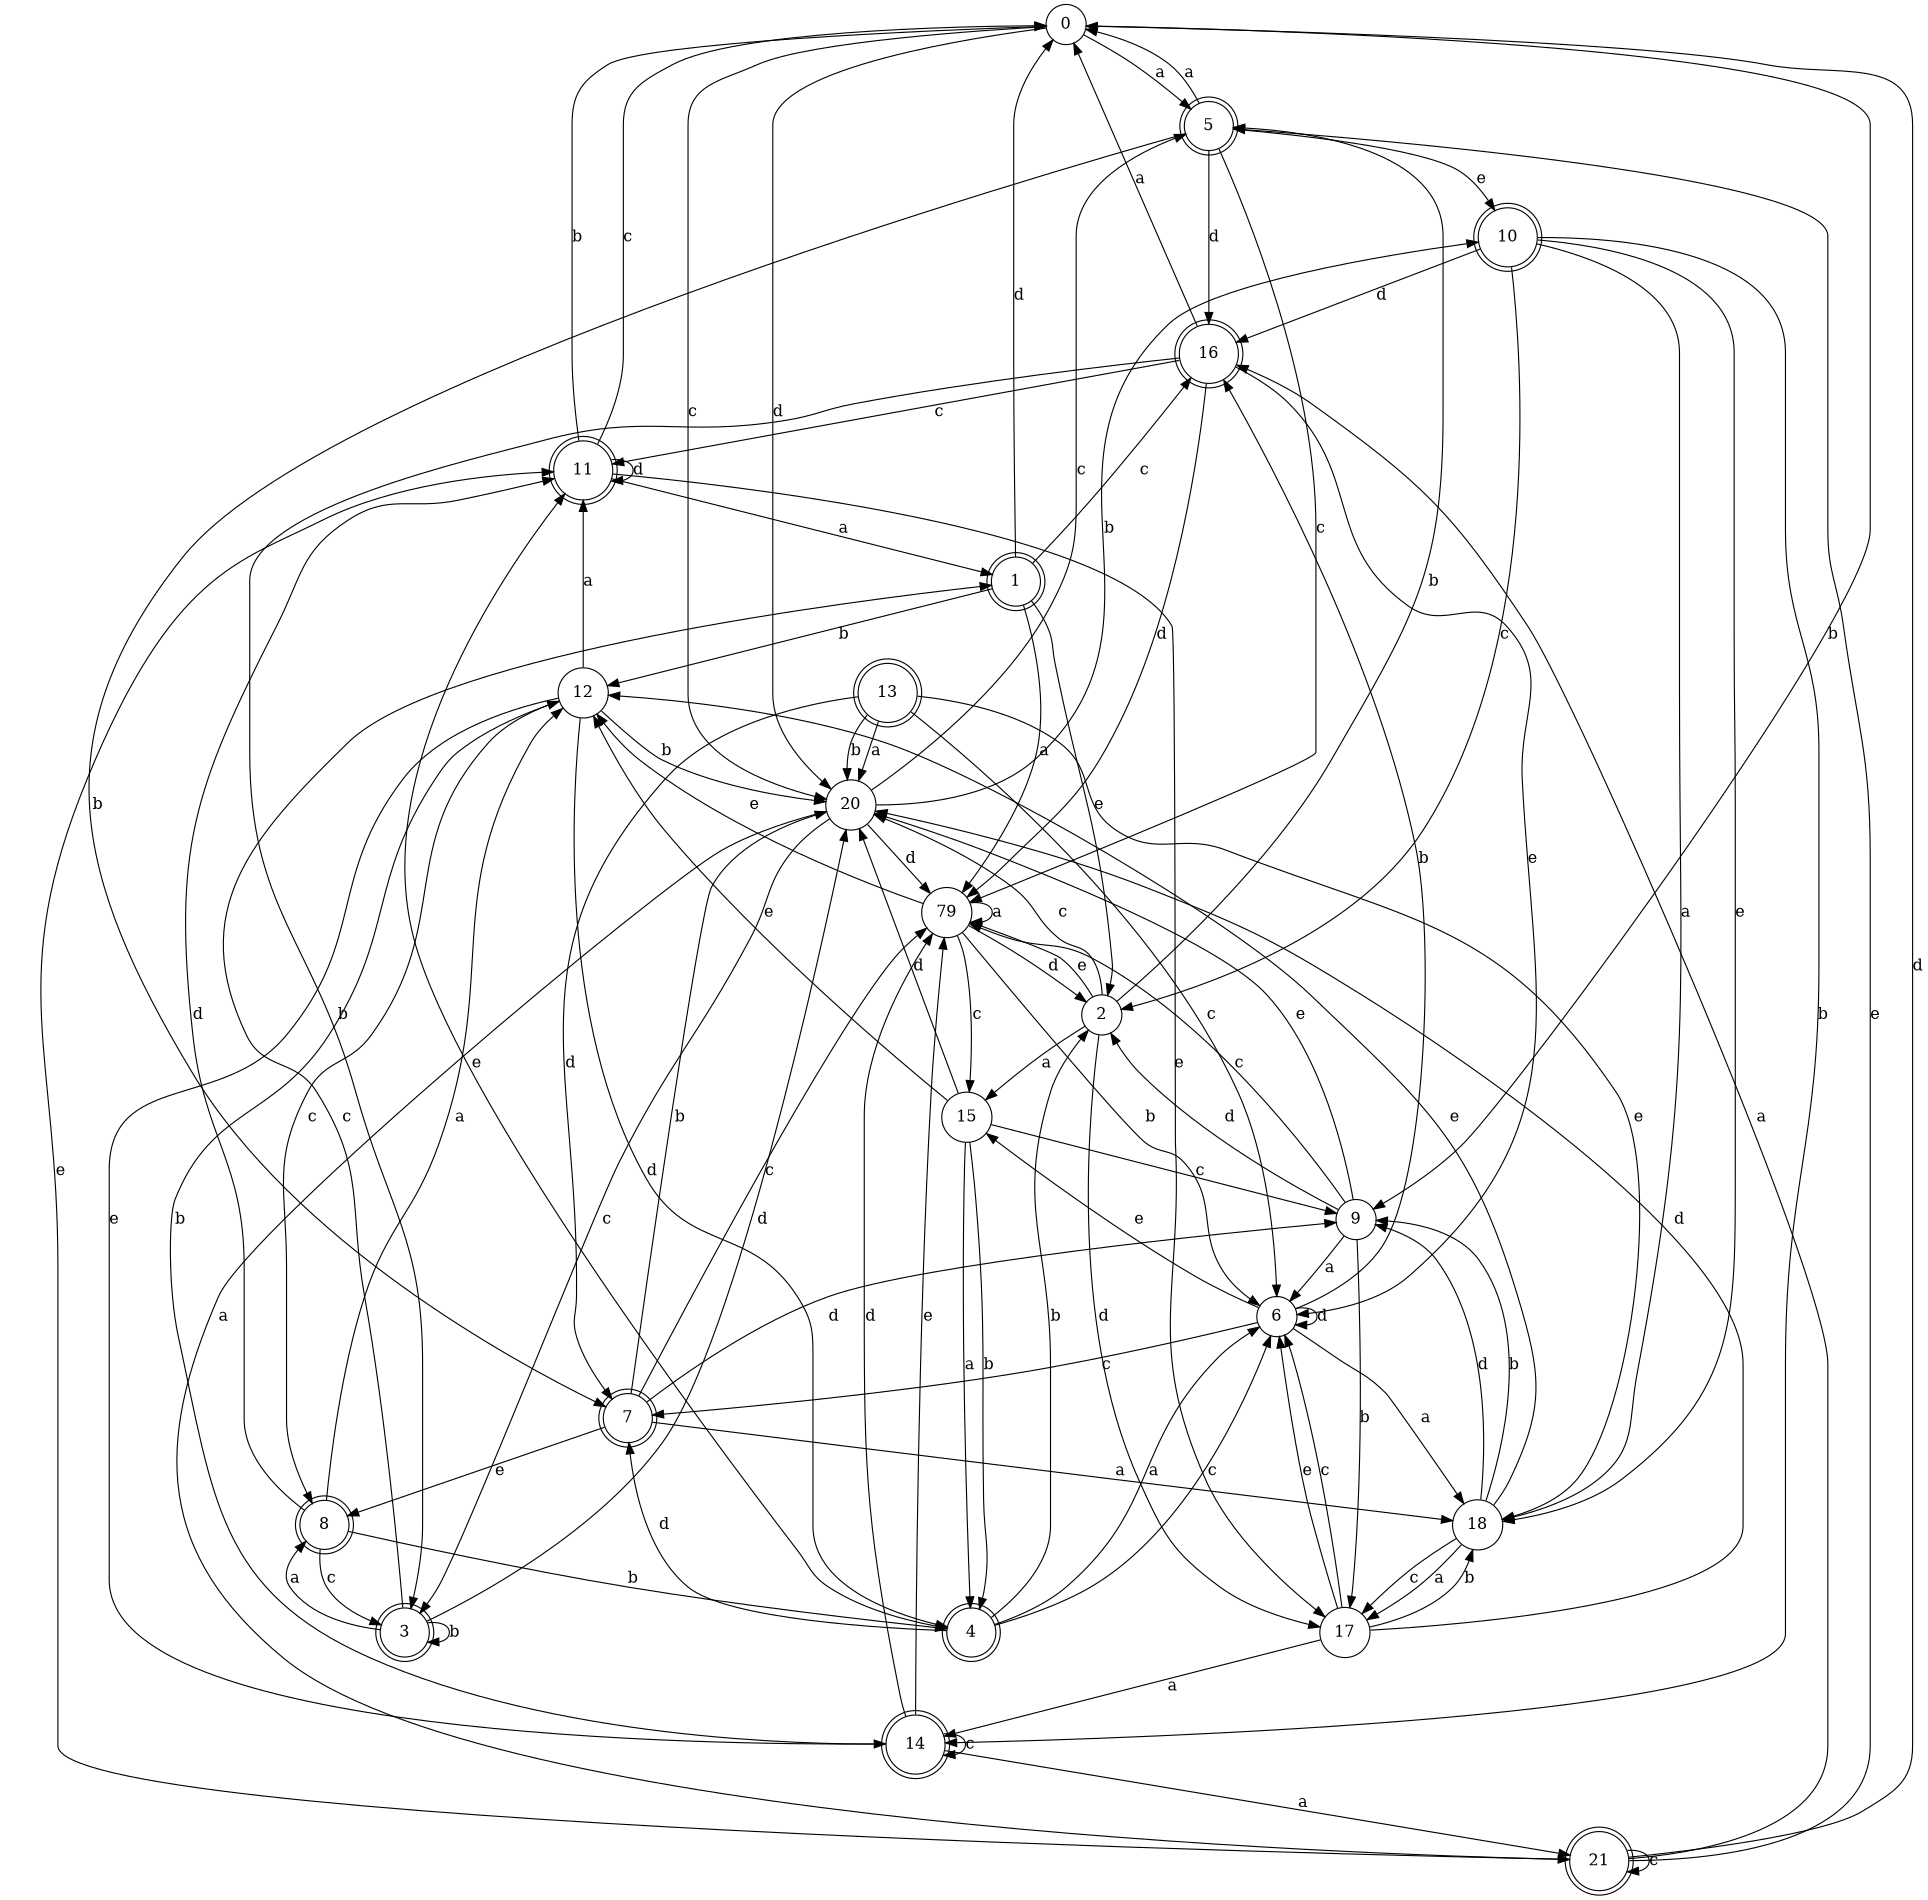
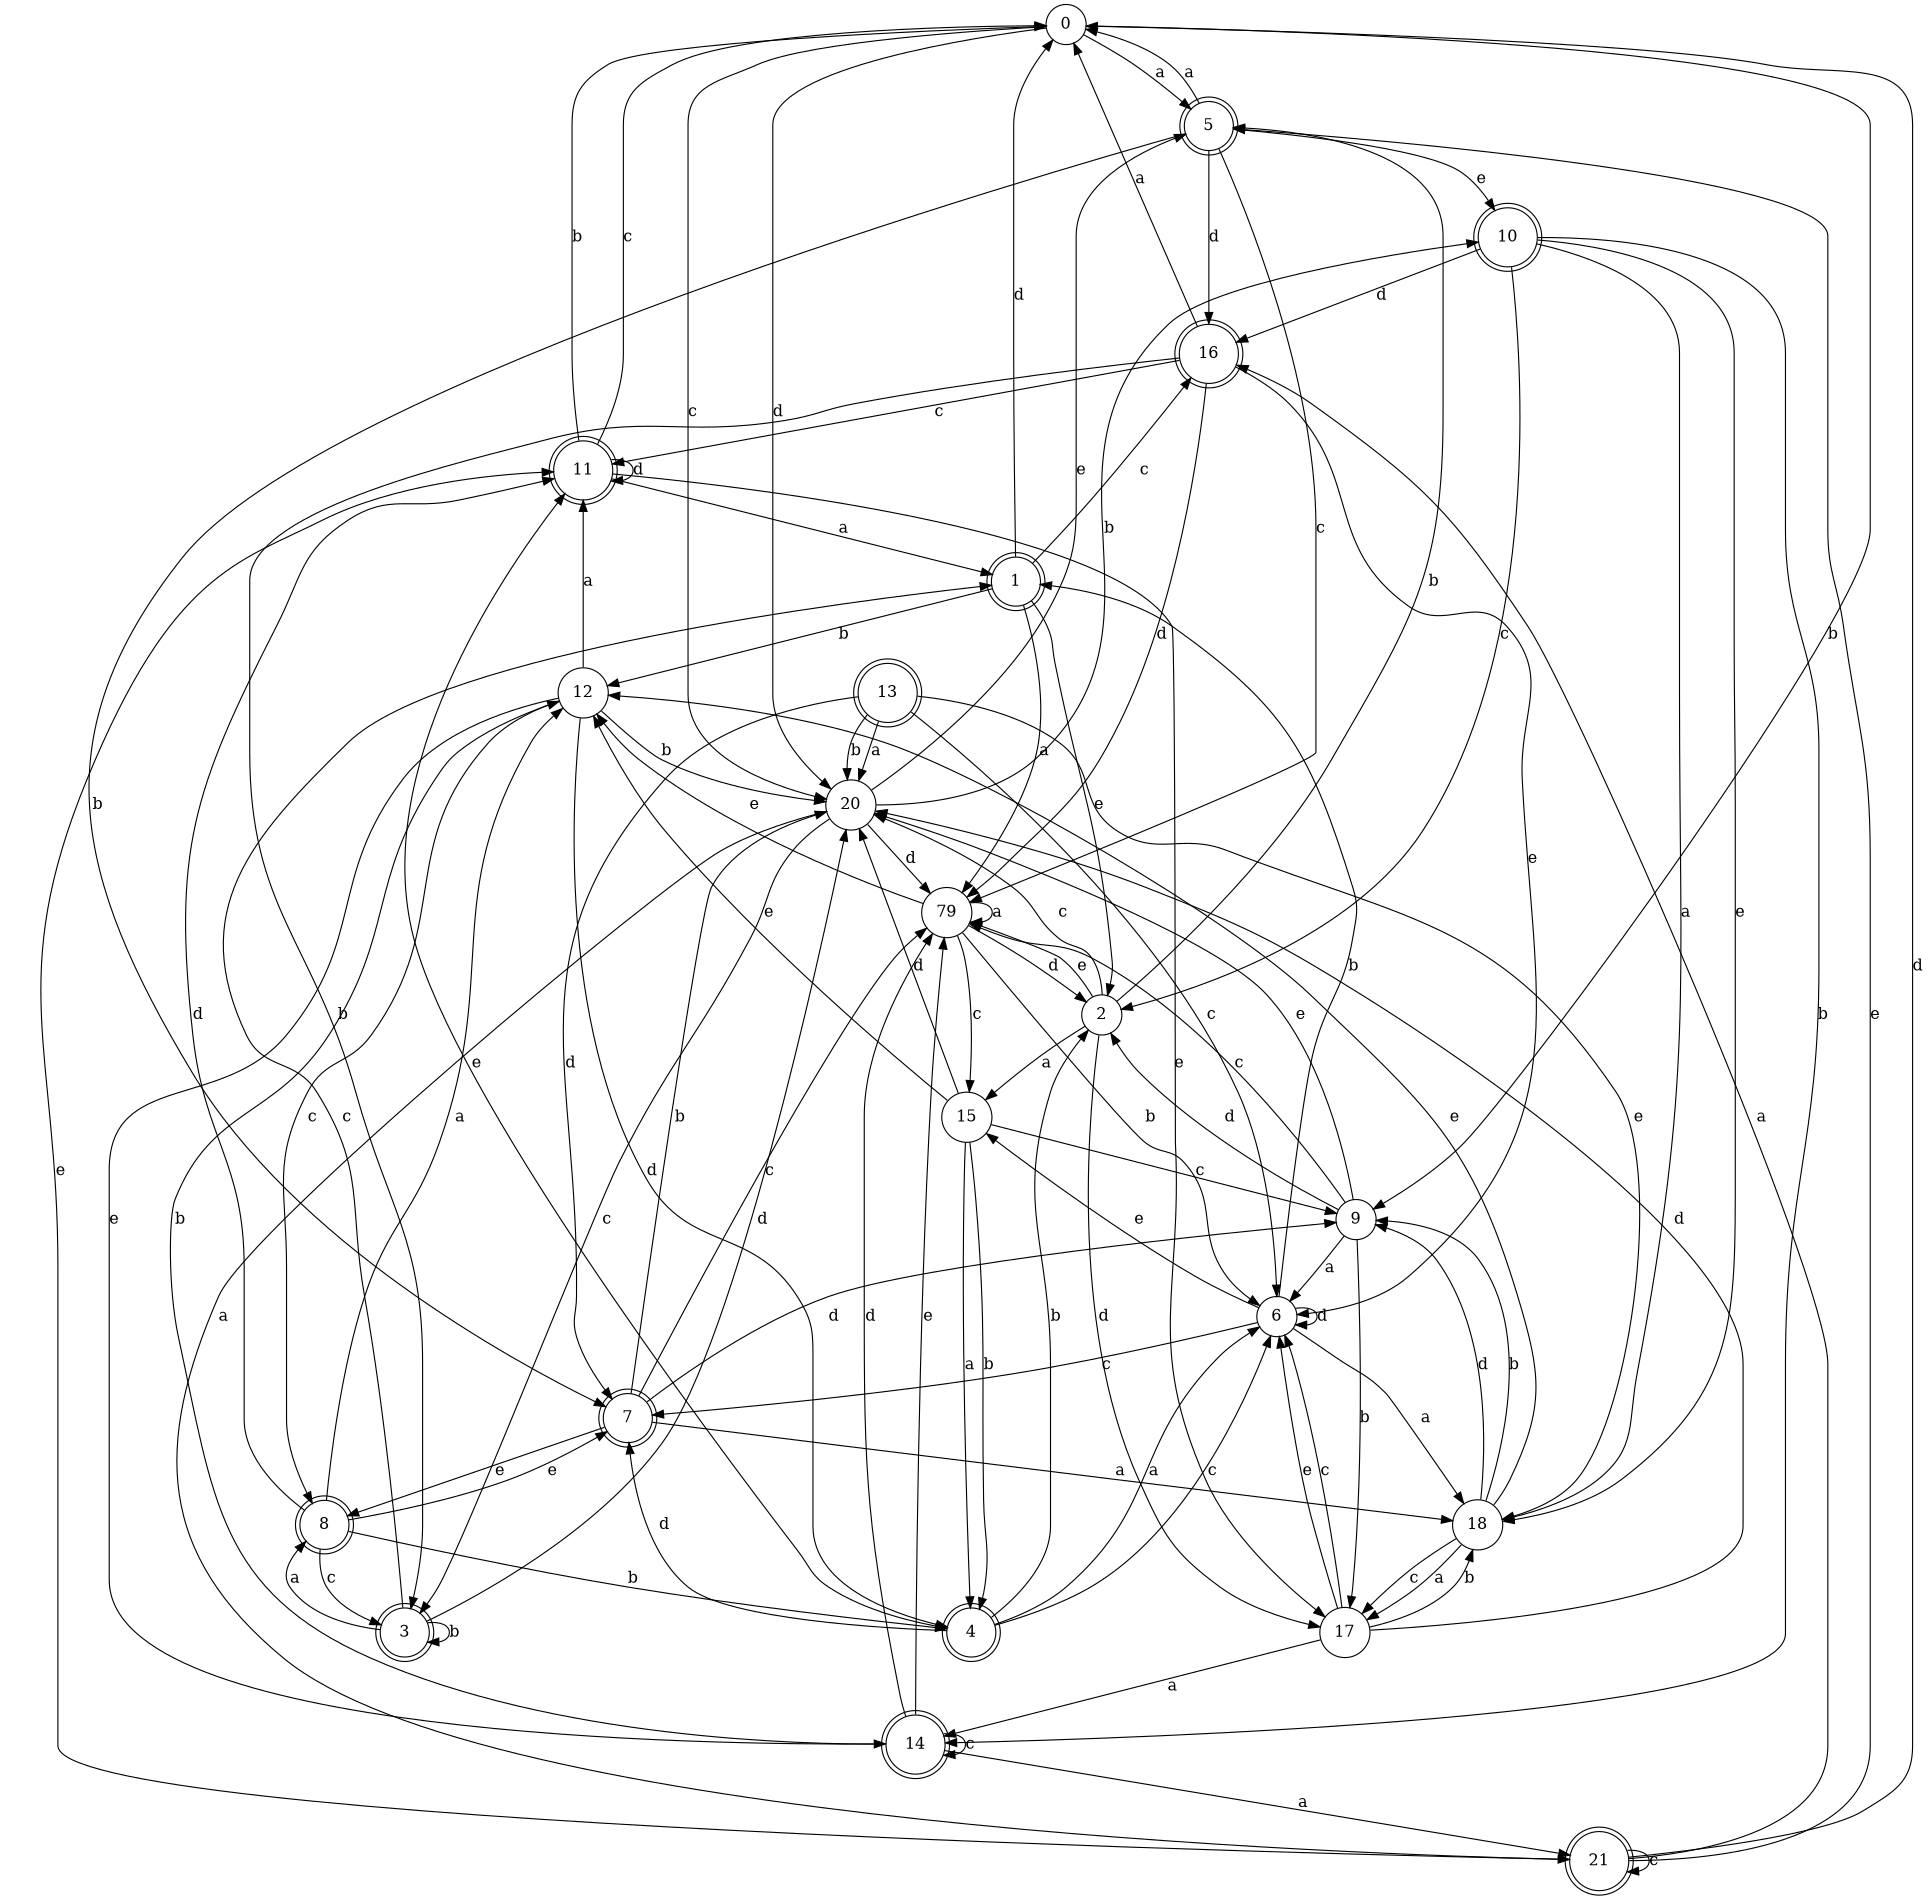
edge "20" -> "5": label "c" -> "e"
edge "6" -> "16": now "6" -> "1"
edge "8" -> "7": added, label "e"
